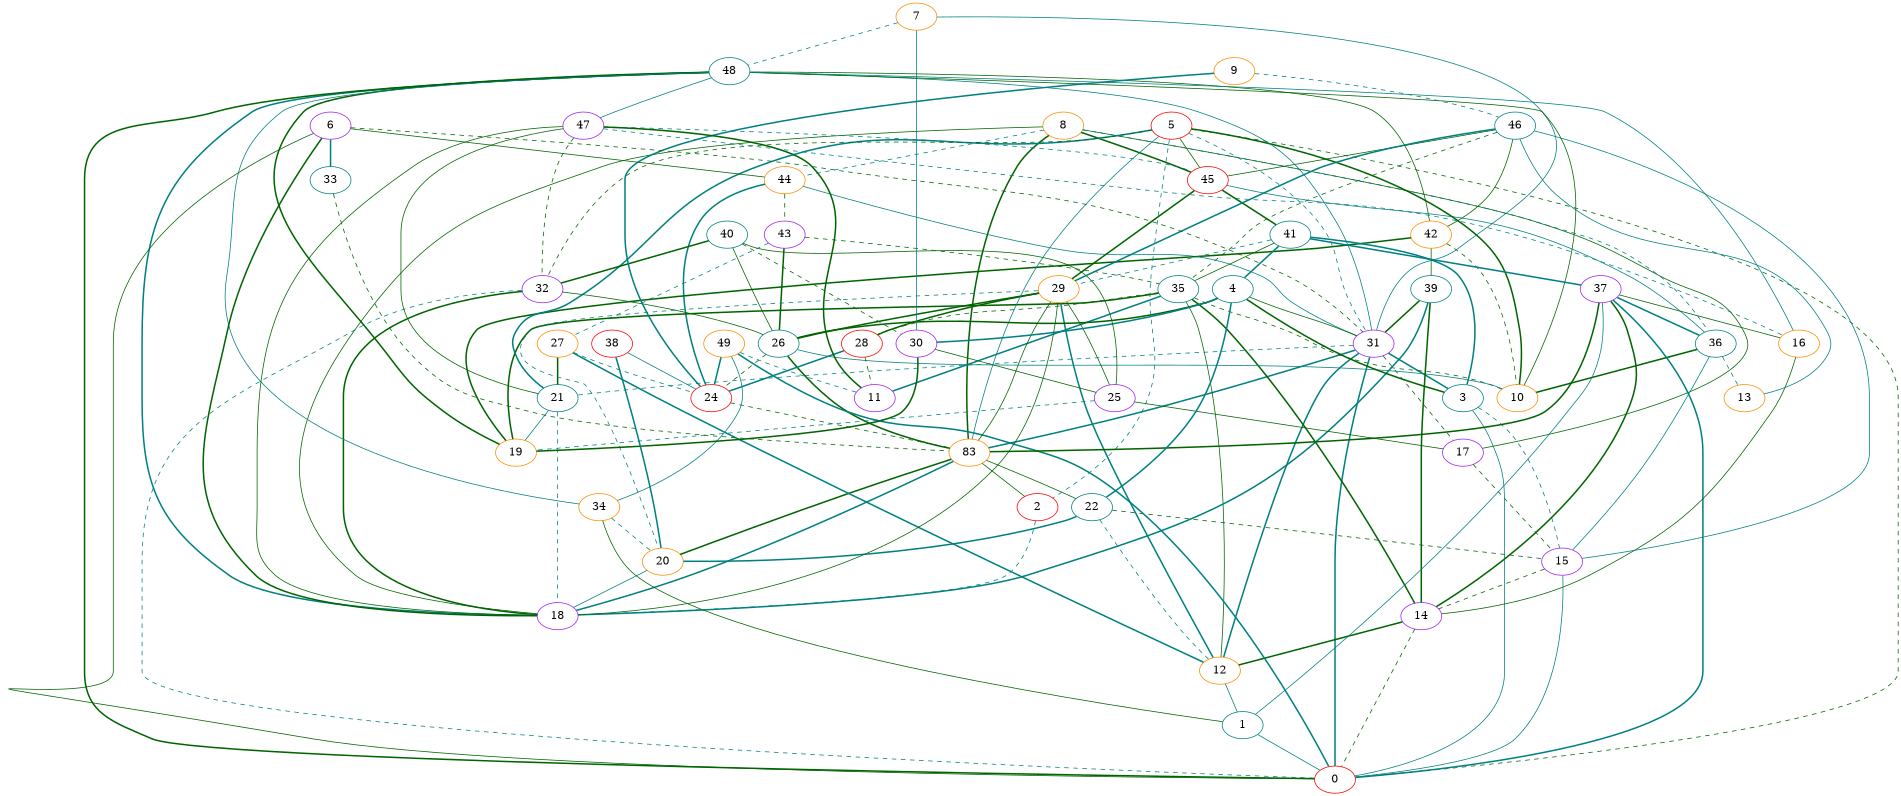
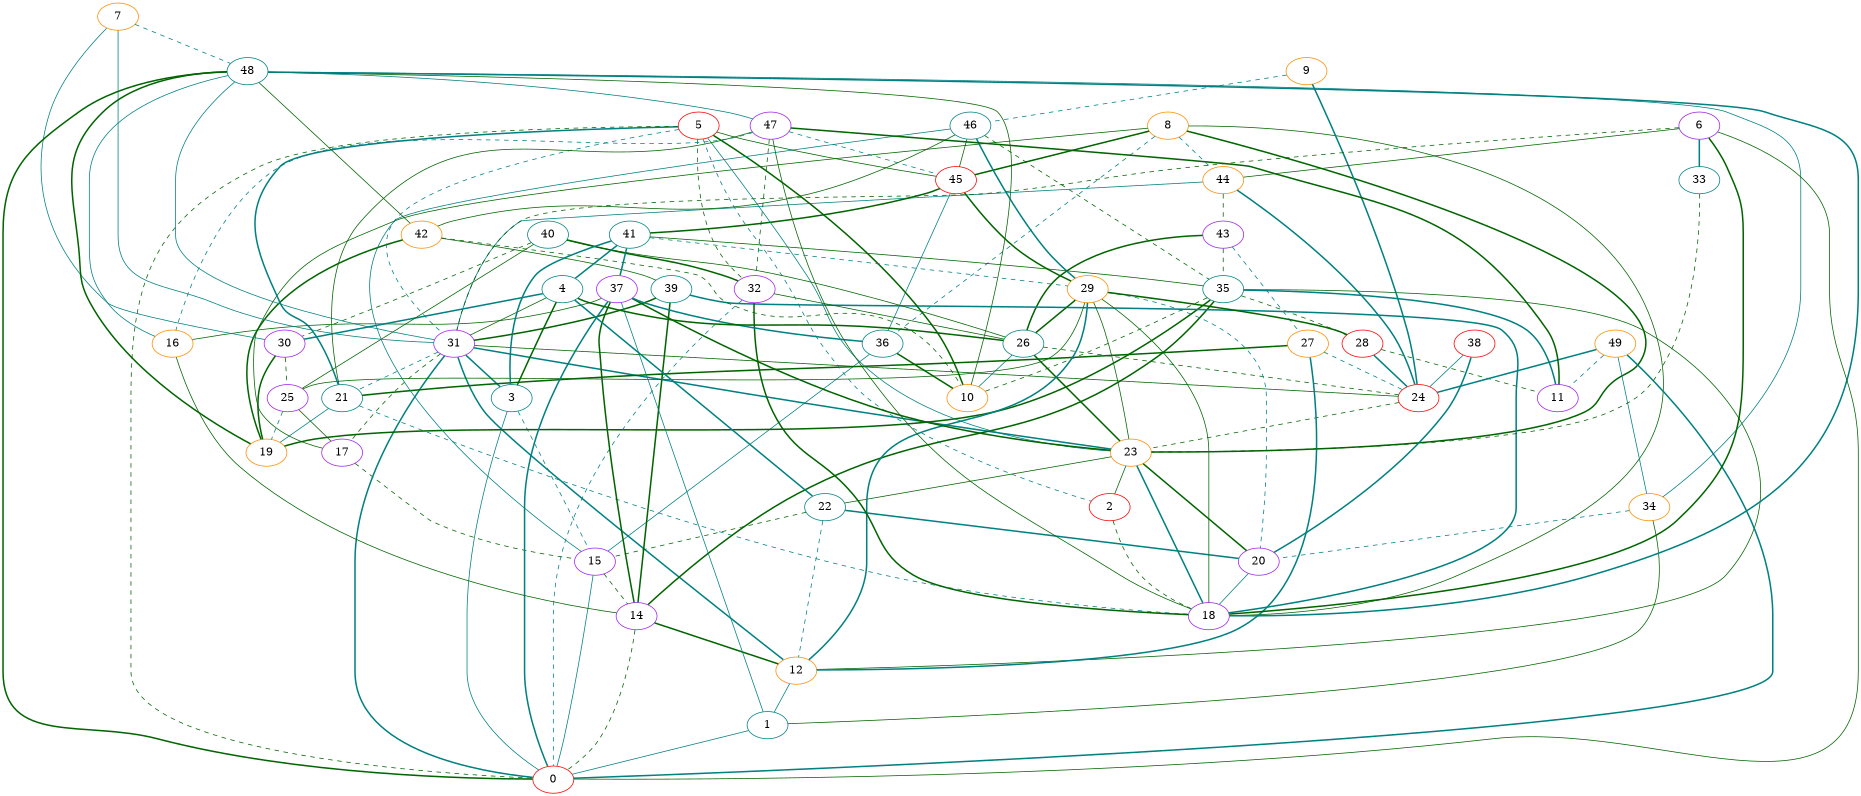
edge "31" -- "24": added
edge "30" -- "25": style solid -> dashed
node "13": removed
node "83": label "83" -> "23"
node "20": color darkorange -> purple
edge "2" -- "18": color teal -> darkgreen
